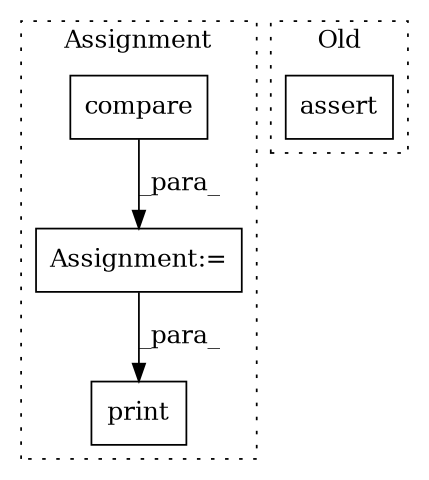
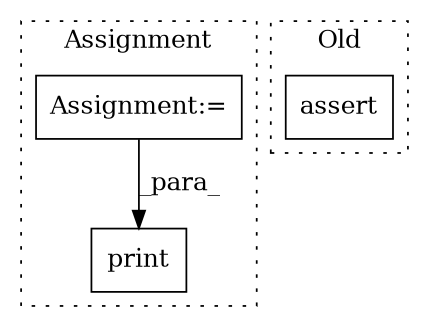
node "compare": removed
